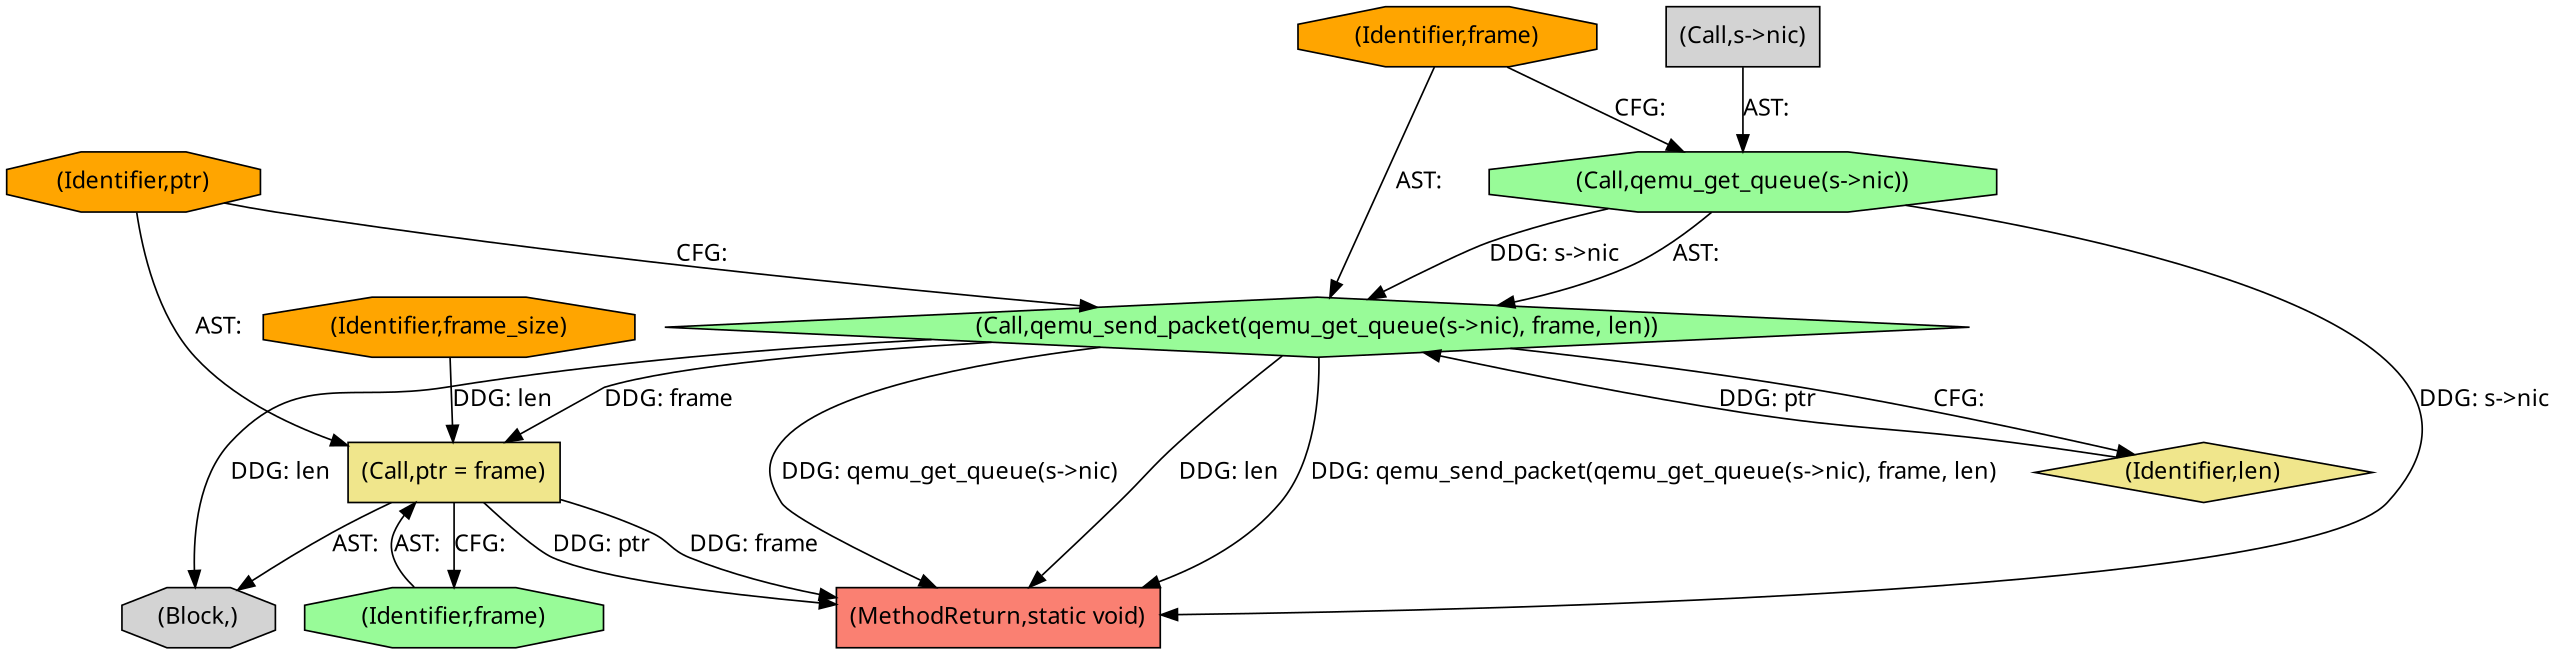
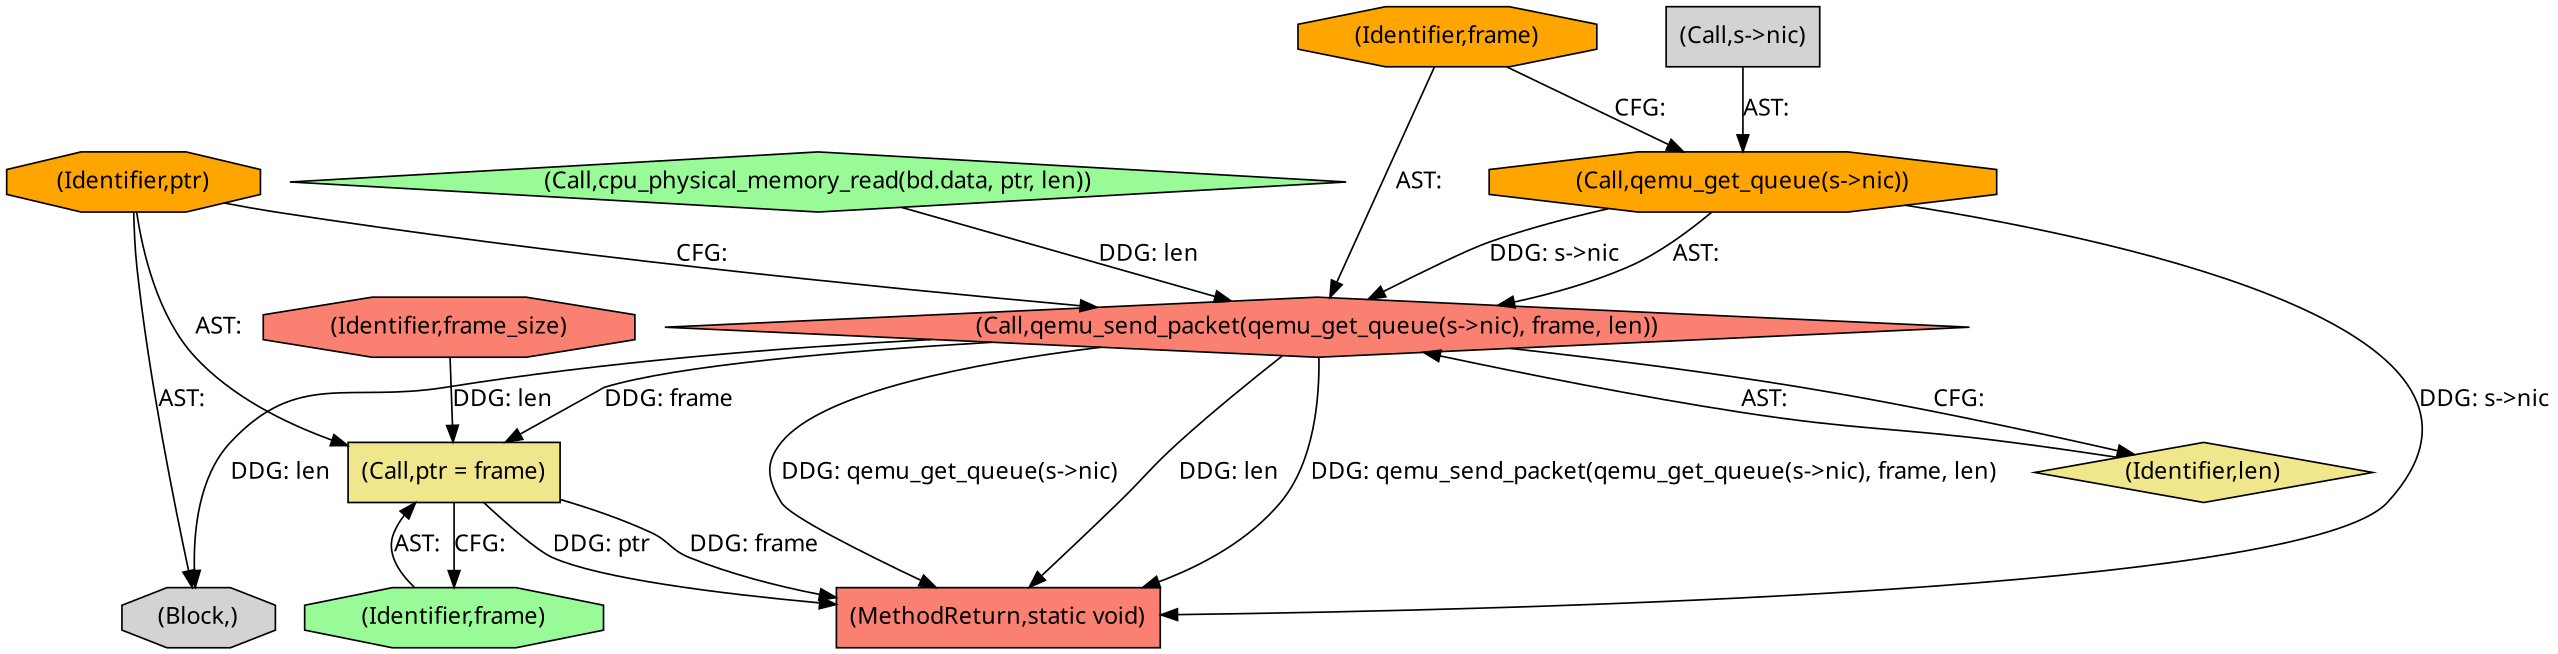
node "(Call,cpu_physical_memory_read(bd.data, ptr, len))": added
node "(Call,qemu_get_queue(s->nic))": fillcolor palegreen -> orange
node "(Identifier,frame_size)": fillcolor orange -> salmon
node "(Call,qemu_send_packet(qemu_get_queue(s->nic), frame, len))": fillcolor palegreen -> salmon
edge "(Identifier,len)" -> "(Call,qemu_send_packet(qemu_get_queue(s->nic), frame, len))": label "DDG: ptr" -> "AST: "
edge "(Call,ptr = frame)" -> "(Block,)": now "(Identifier,ptr)" -> "(Block,)"
